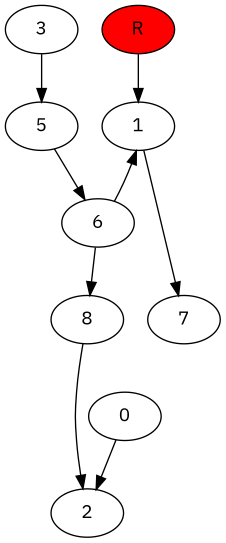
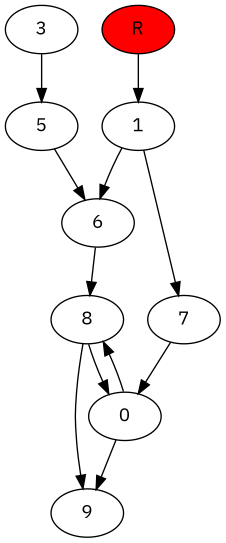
edge "6" -> "1": reversed
edge "7" -> "0": added
edge "8" -> "0": added
edge "0" -> "8": added
node "2": label "2" -> "9"
